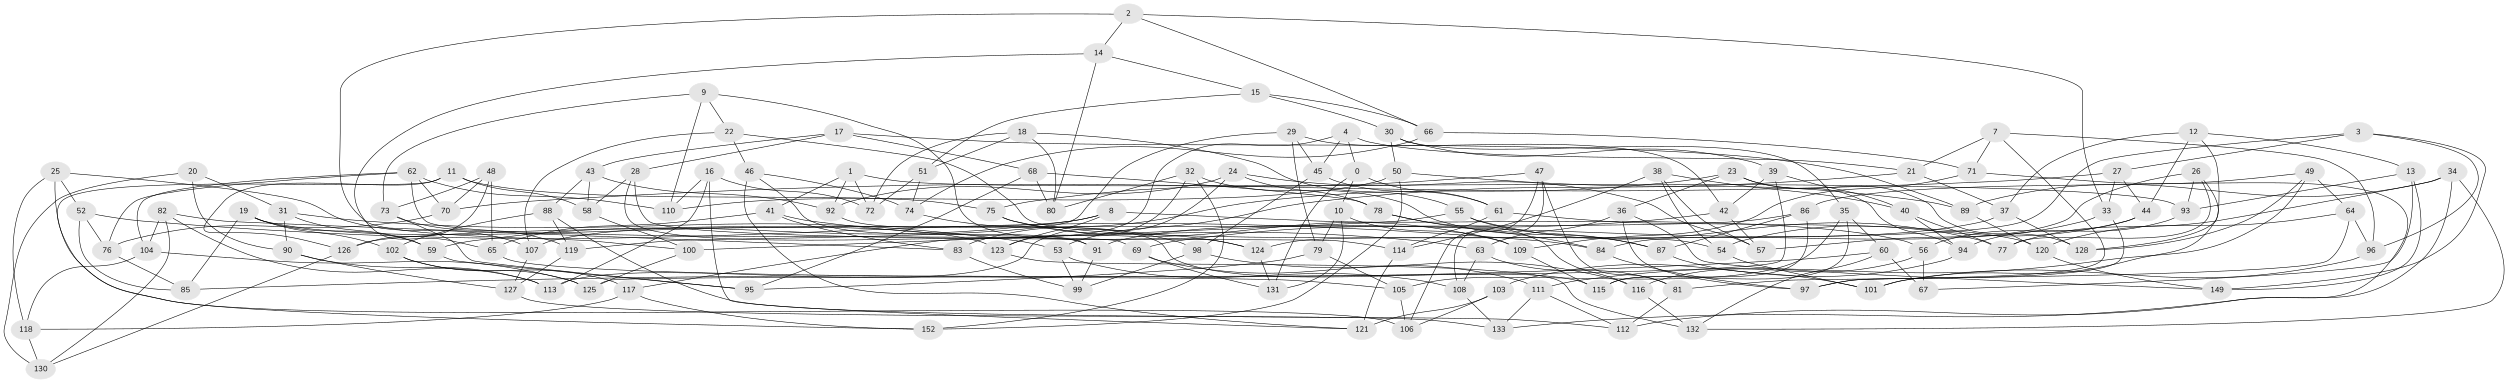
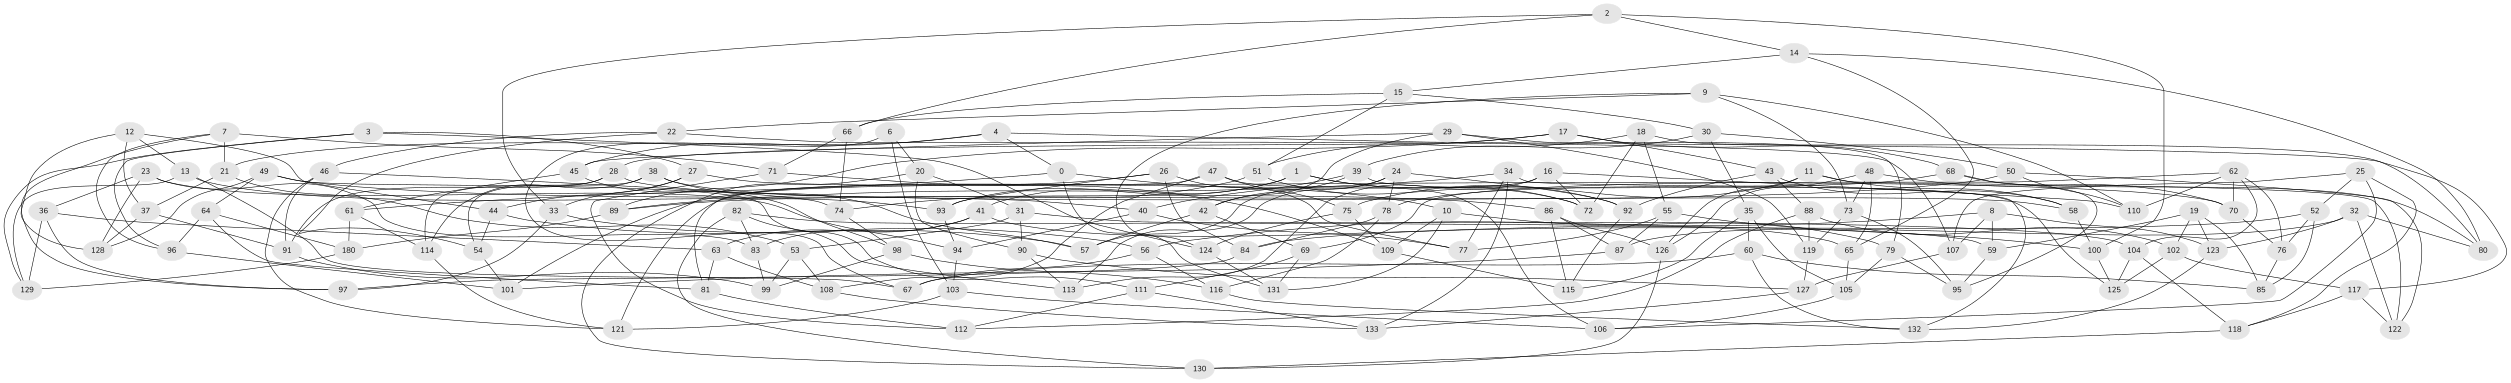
node "6": added
node "120": label "120" -> "180"
node "149": label "149" -> "129"
node "152": label "152" -> "122"
